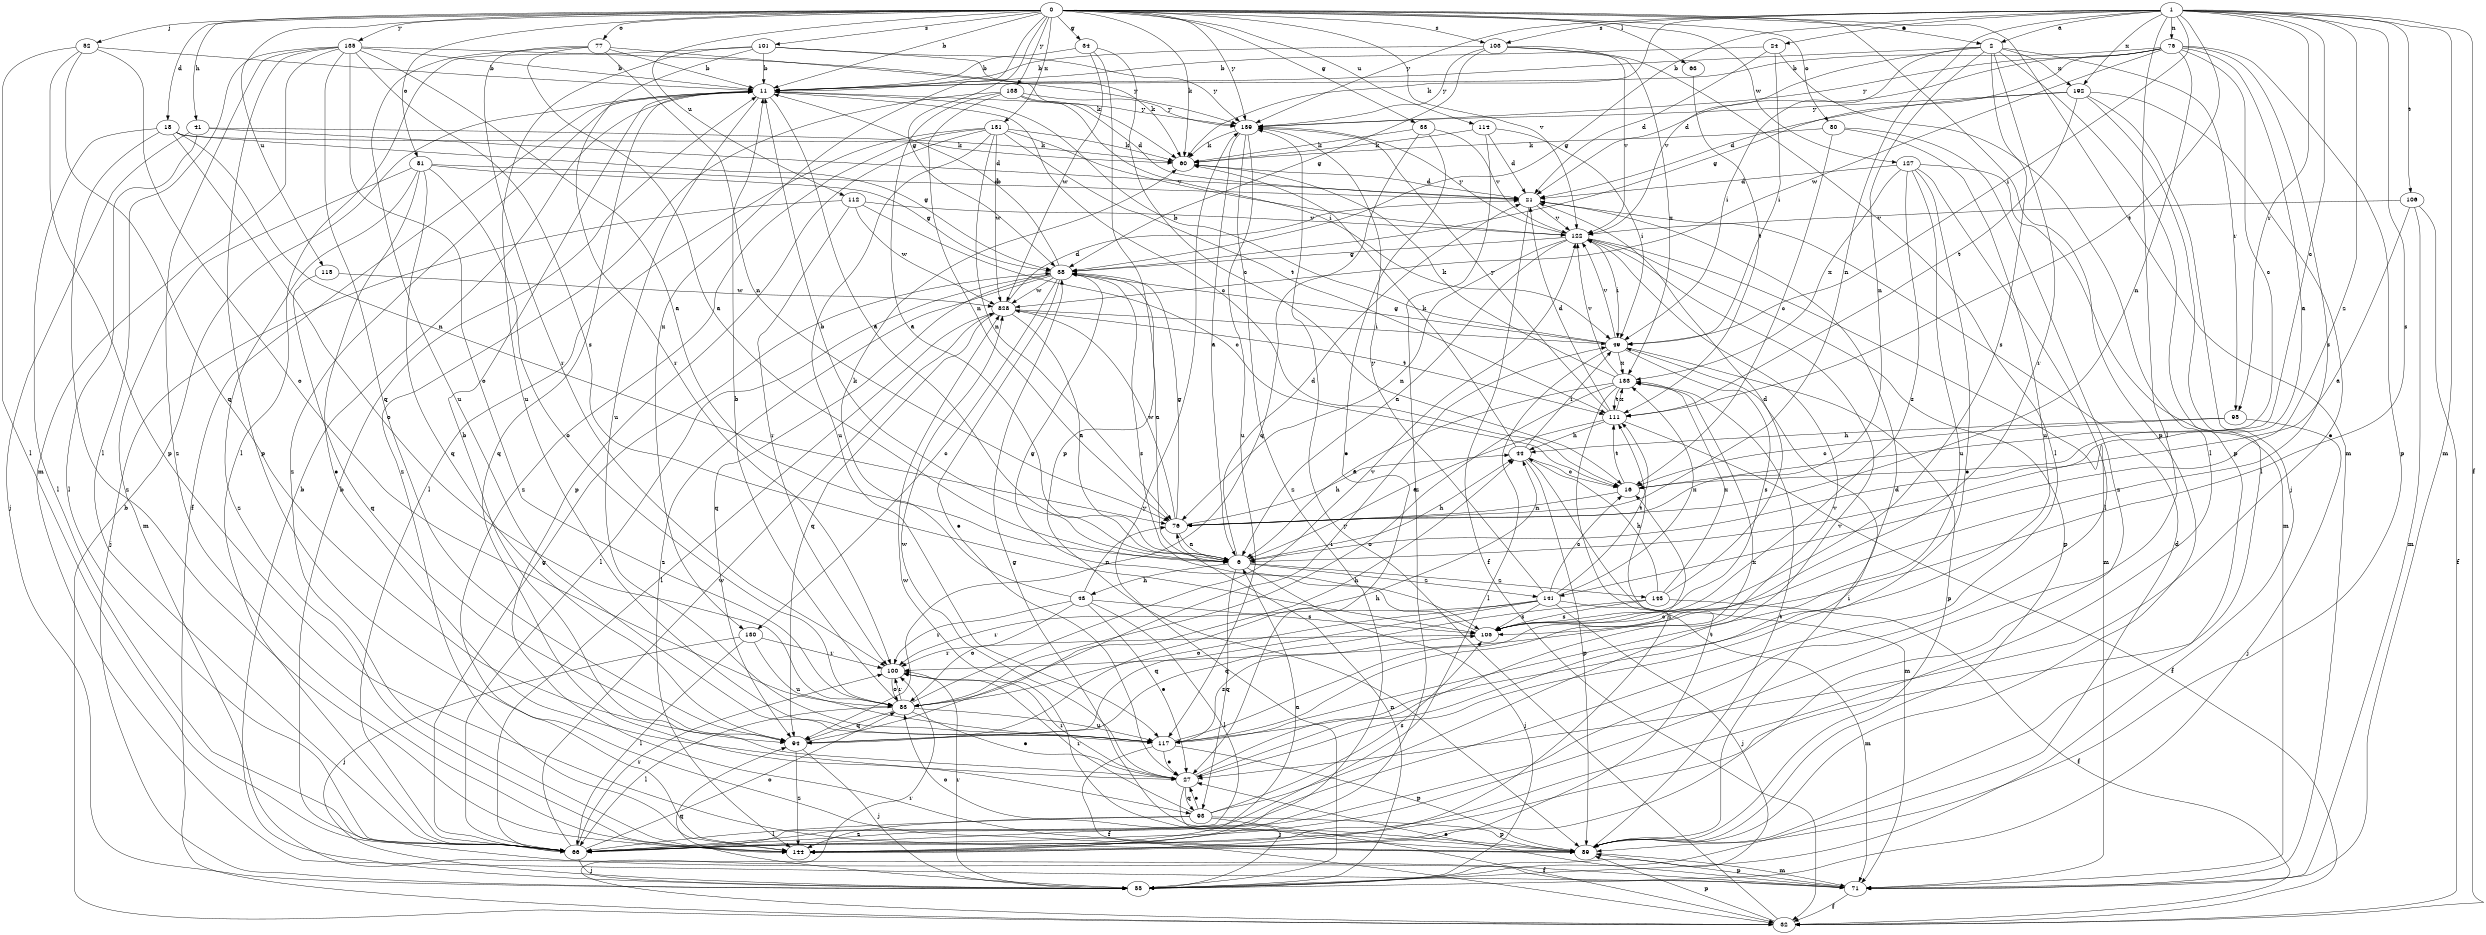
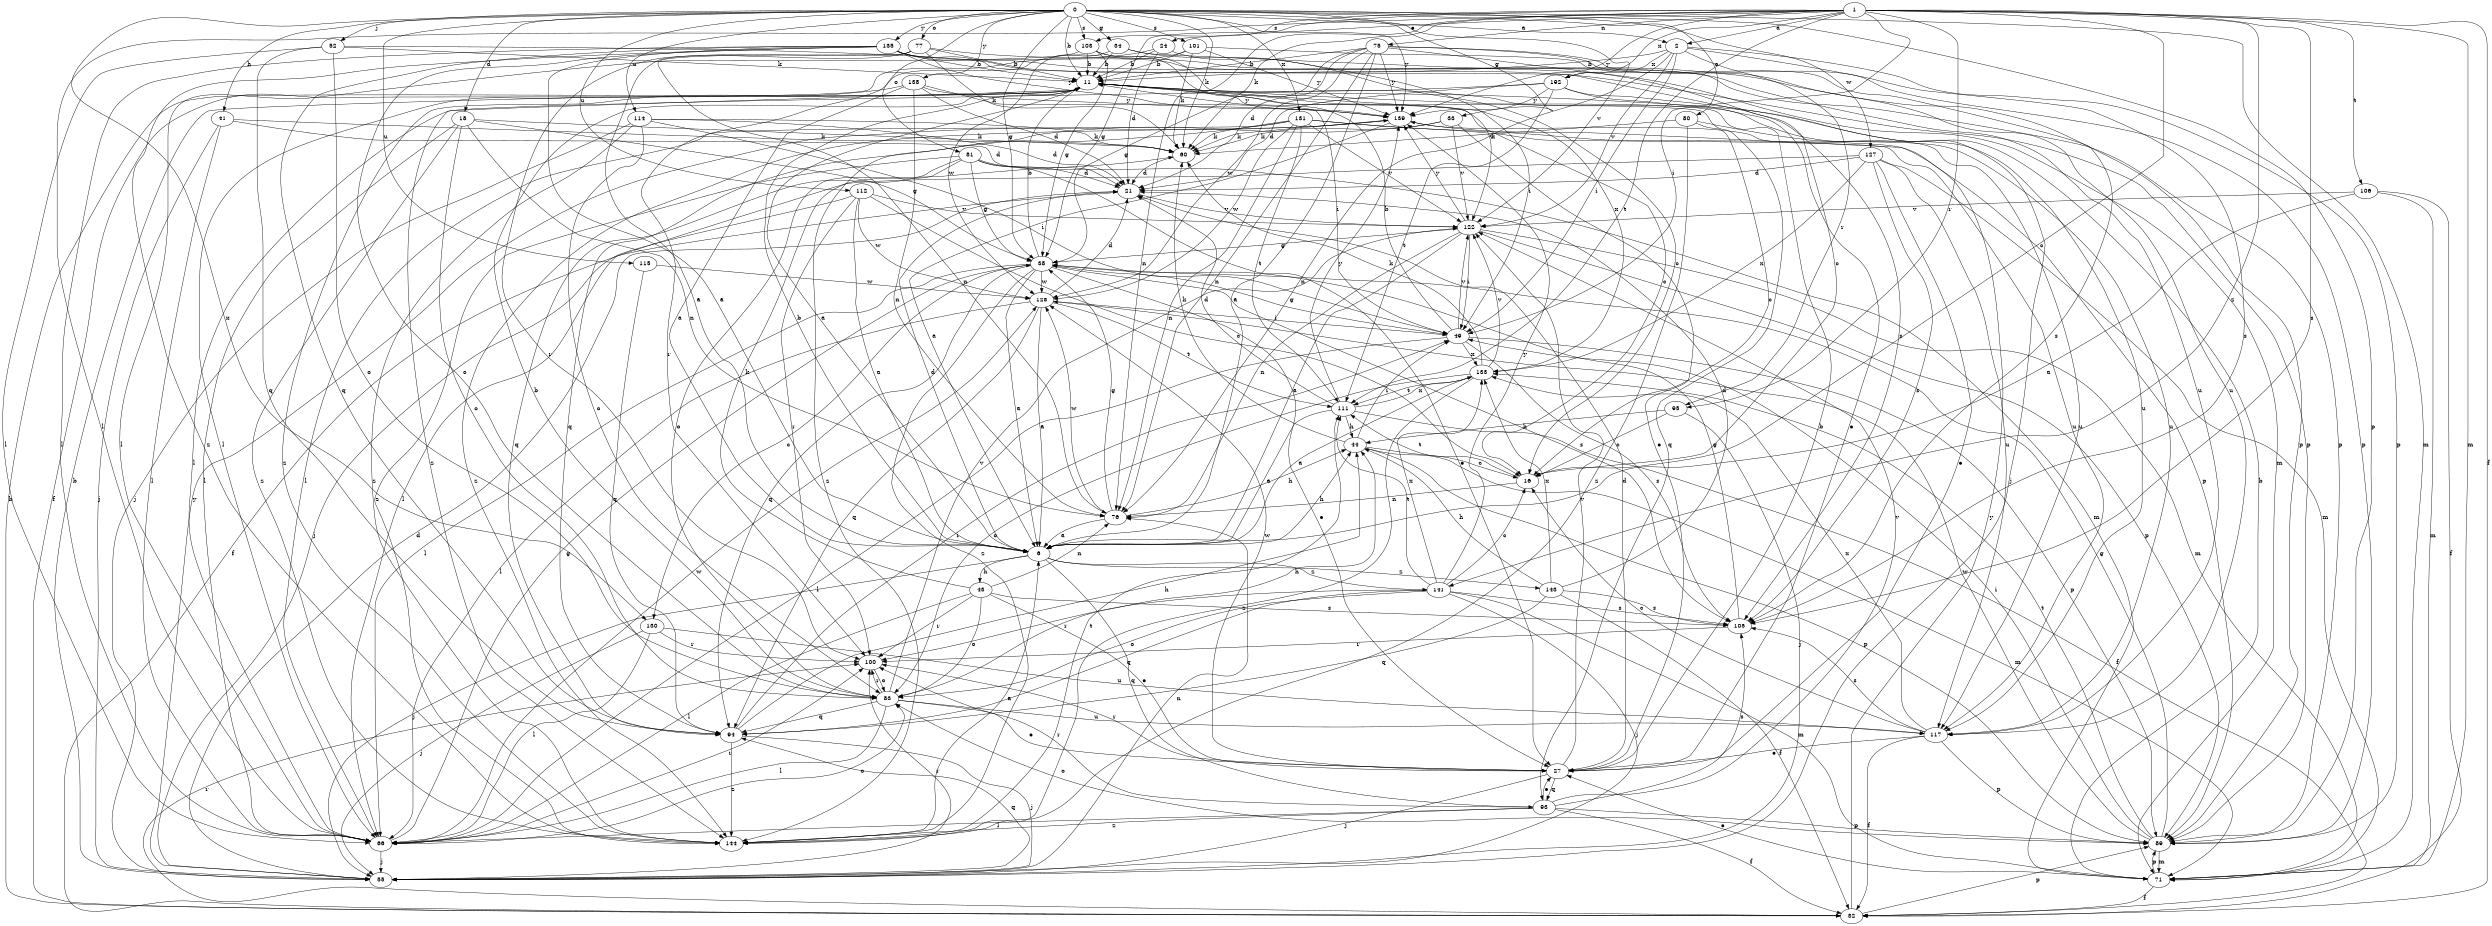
edge "52" -> "11": label "b" -> "k"
node "63": removed
edge "103" -> "139": removed, label "y"
node "828": label "828" -> "128"
edge "101" -> "66": removed, label "l"
edge "112" -> "6": added, label "a"
edge "114" -> "83": added, label "o"
edge "114" -> "55": added, label "j"
edge "2" -> "100": removed, label "r"
